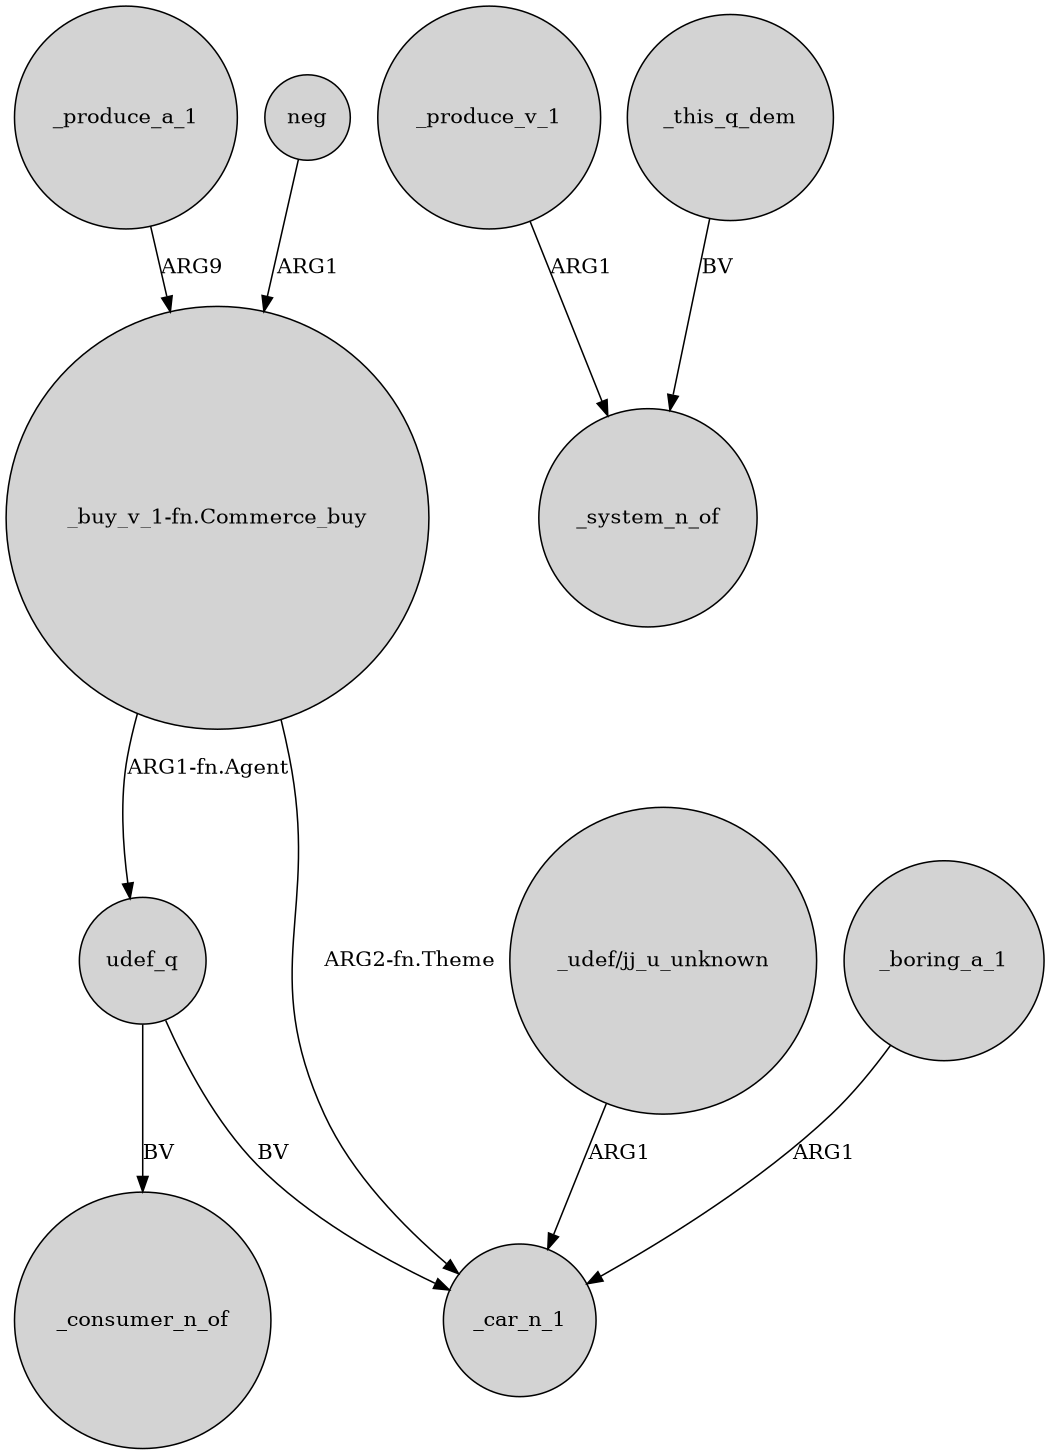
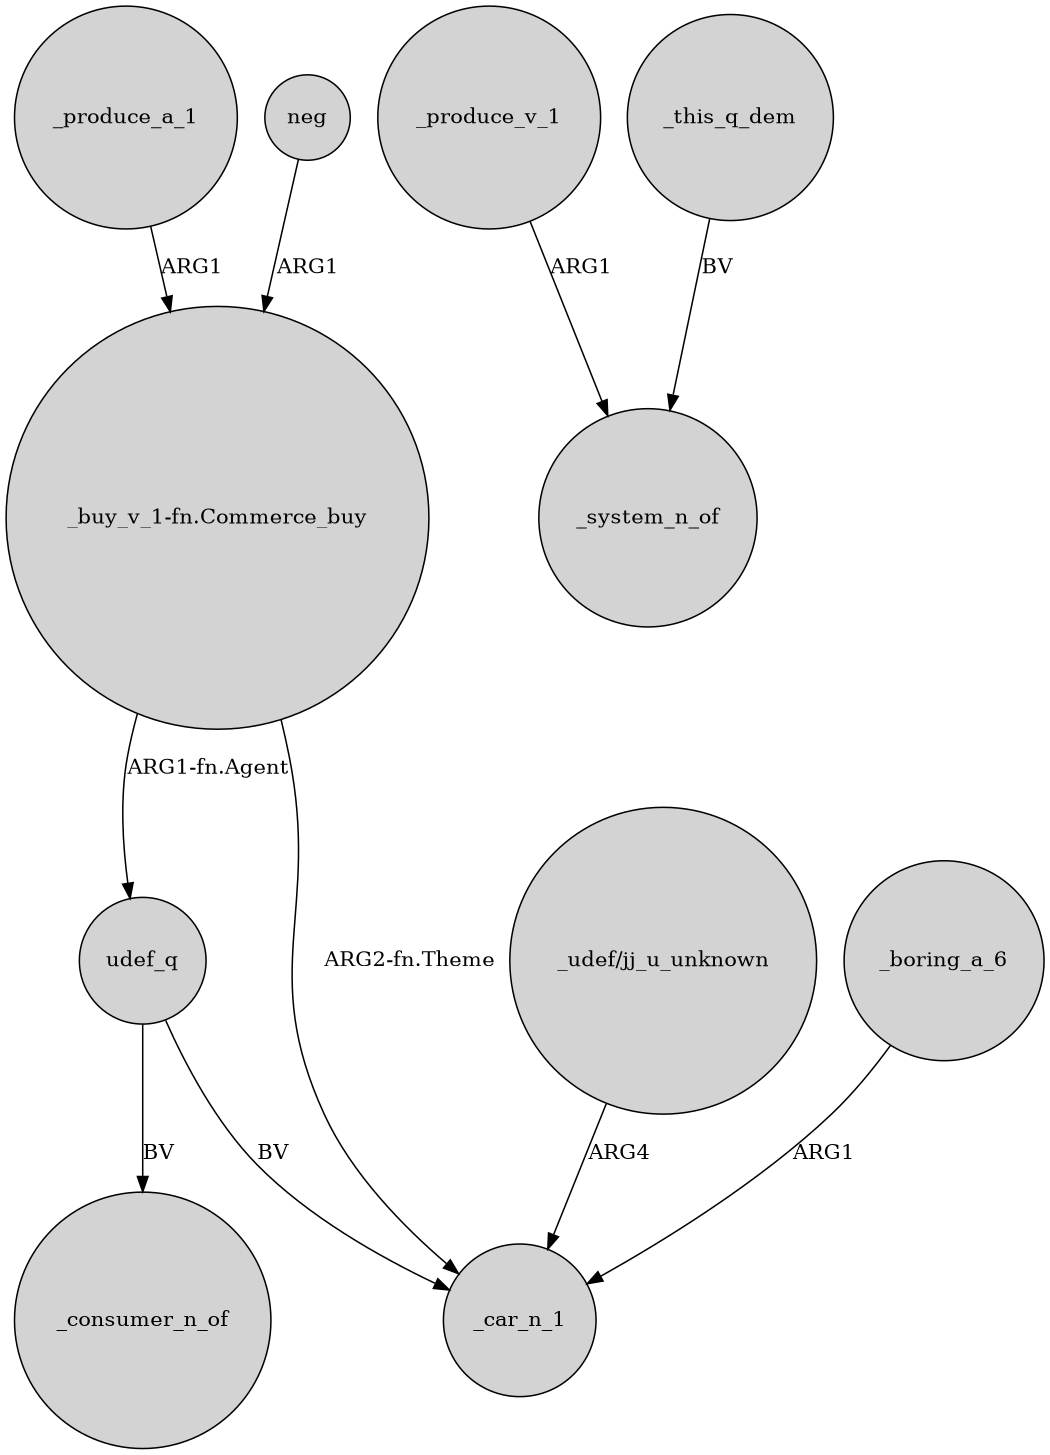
edge "_produce_a_1" -> "_buy_v_1-fn.Commerce_buy": label "ARG9" -> "ARG1"
node "_boring_a_1": label "_boring_a_1" -> "_boring_a_6"
edge "_udef/jj_u_unknown" -> "_car_n_1": label "ARG1" -> "ARG4"
